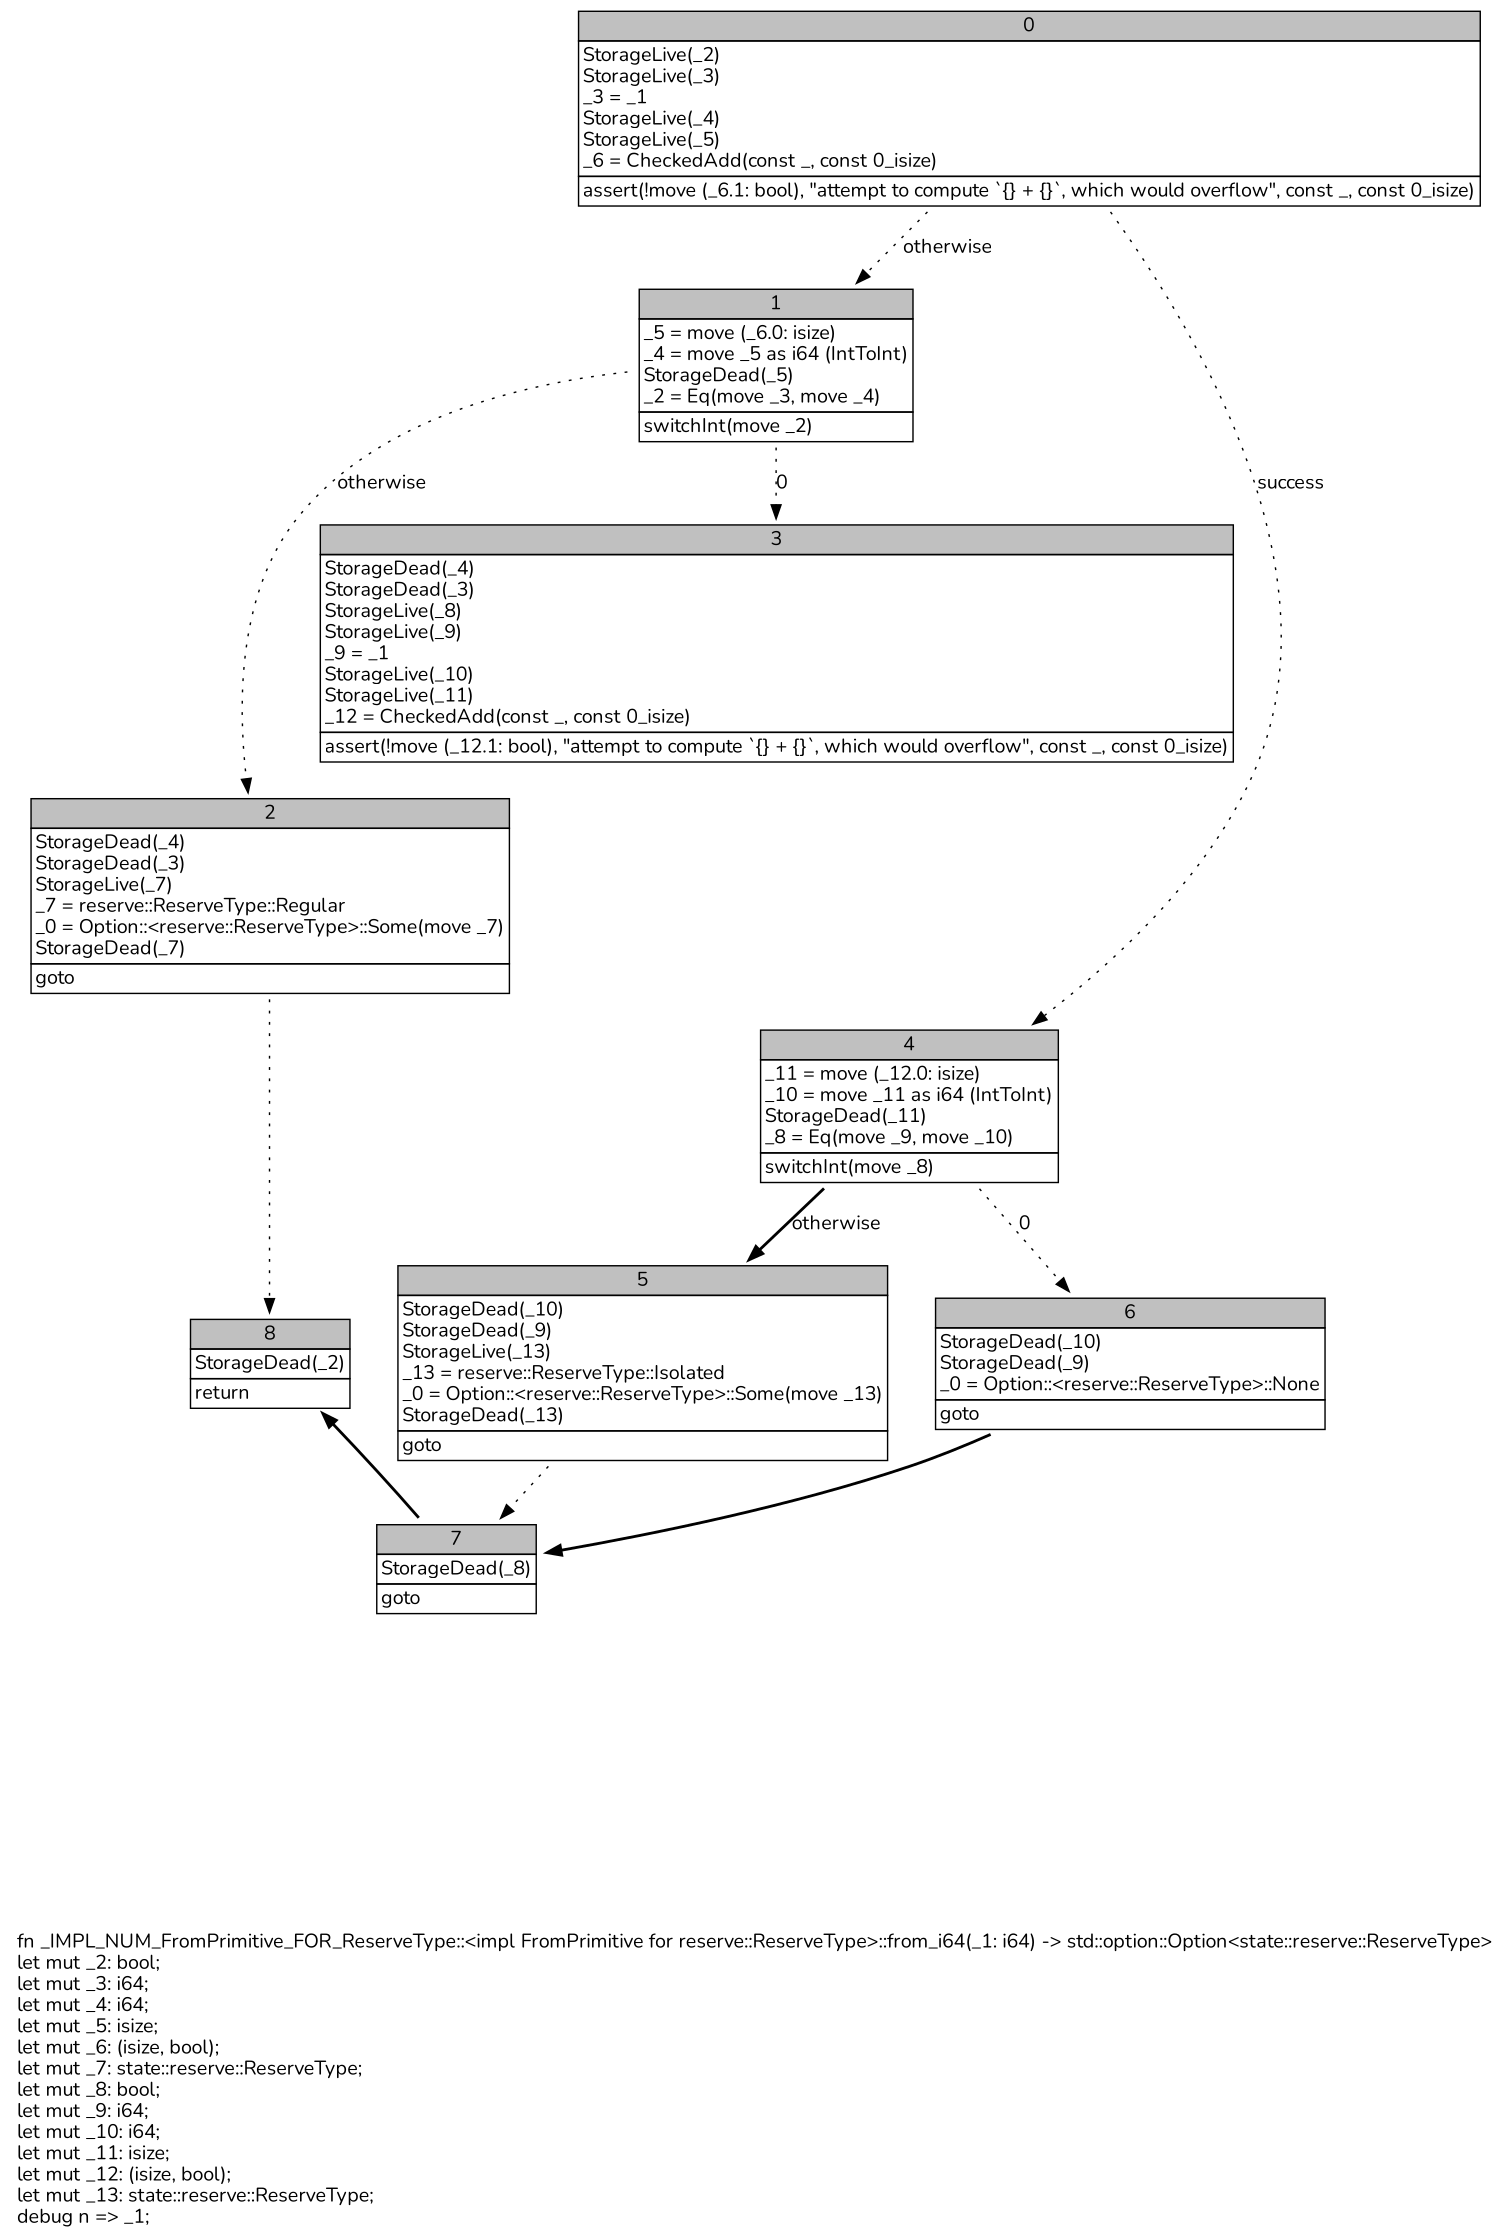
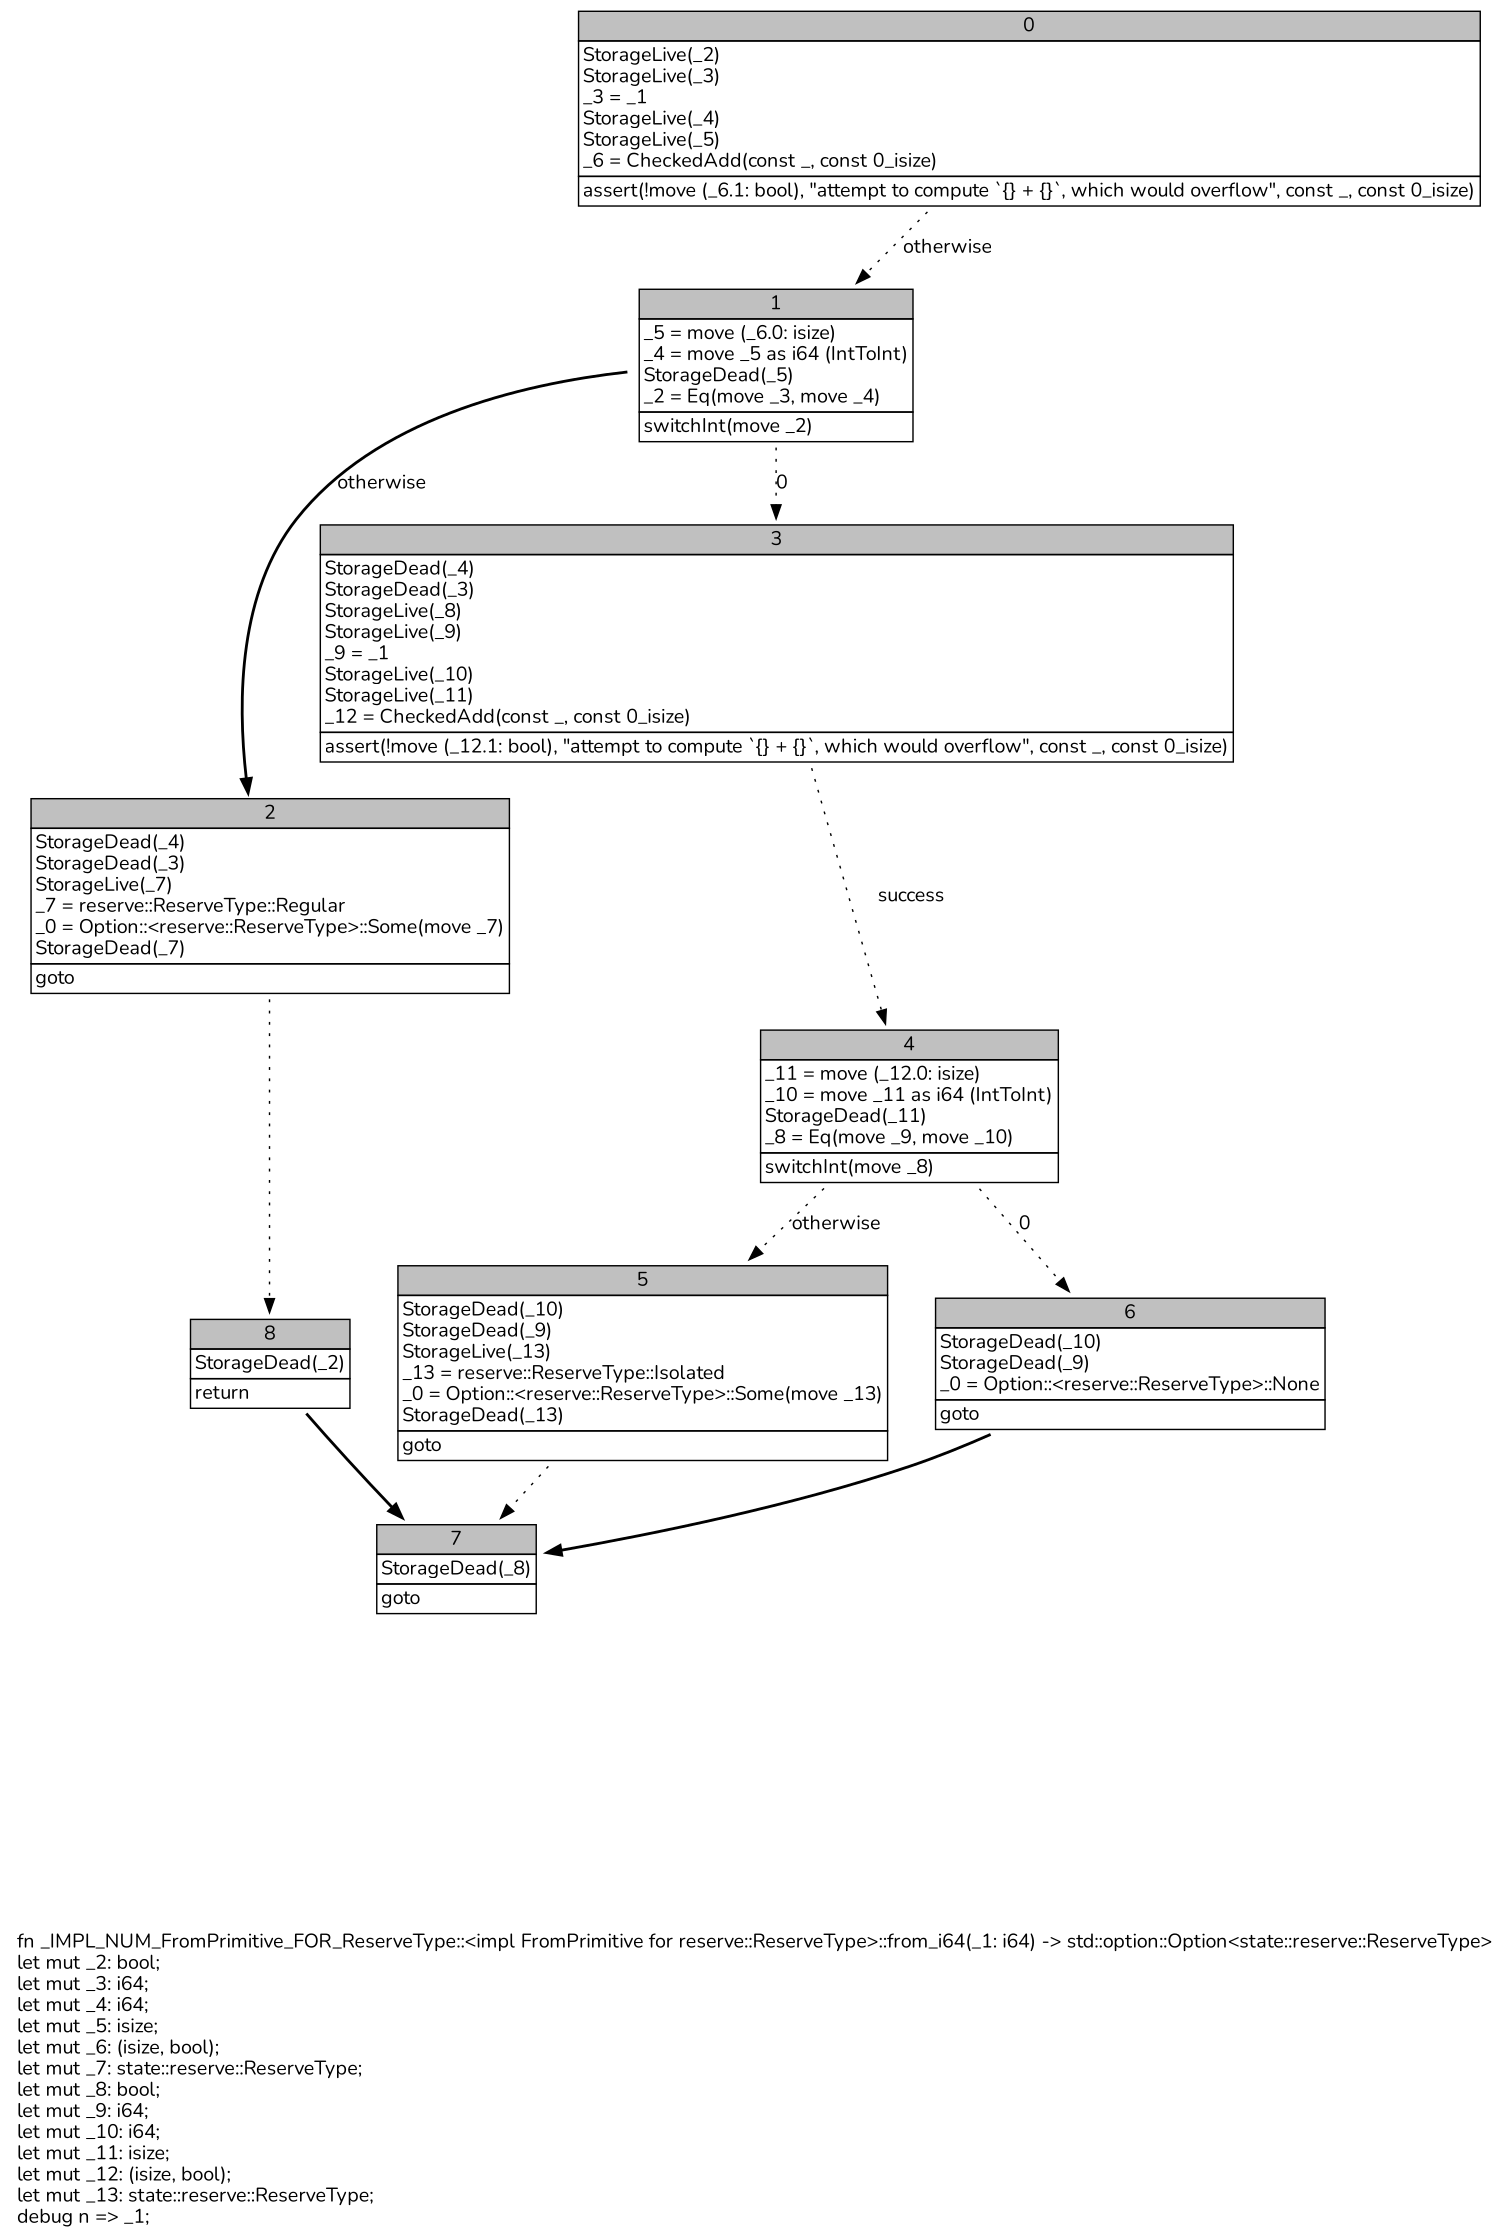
edge "1" -> "2": style dotted -> bold
edge "0" -> "4": now "3" -> "4"
edge "4" -> "5": style bold -> dotted
edge "7" -> "8": reversed
